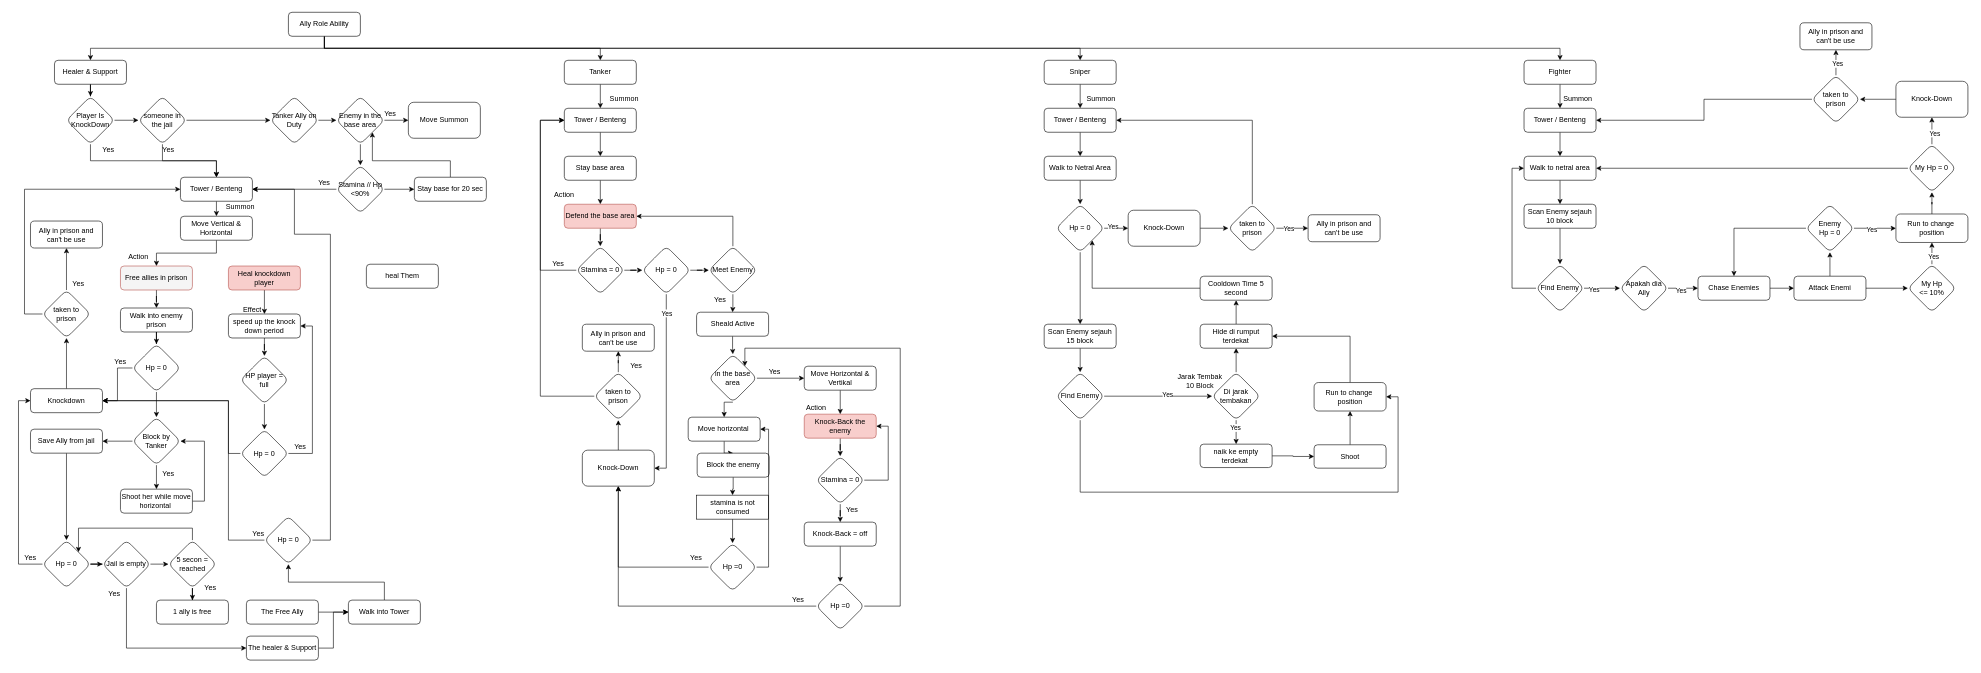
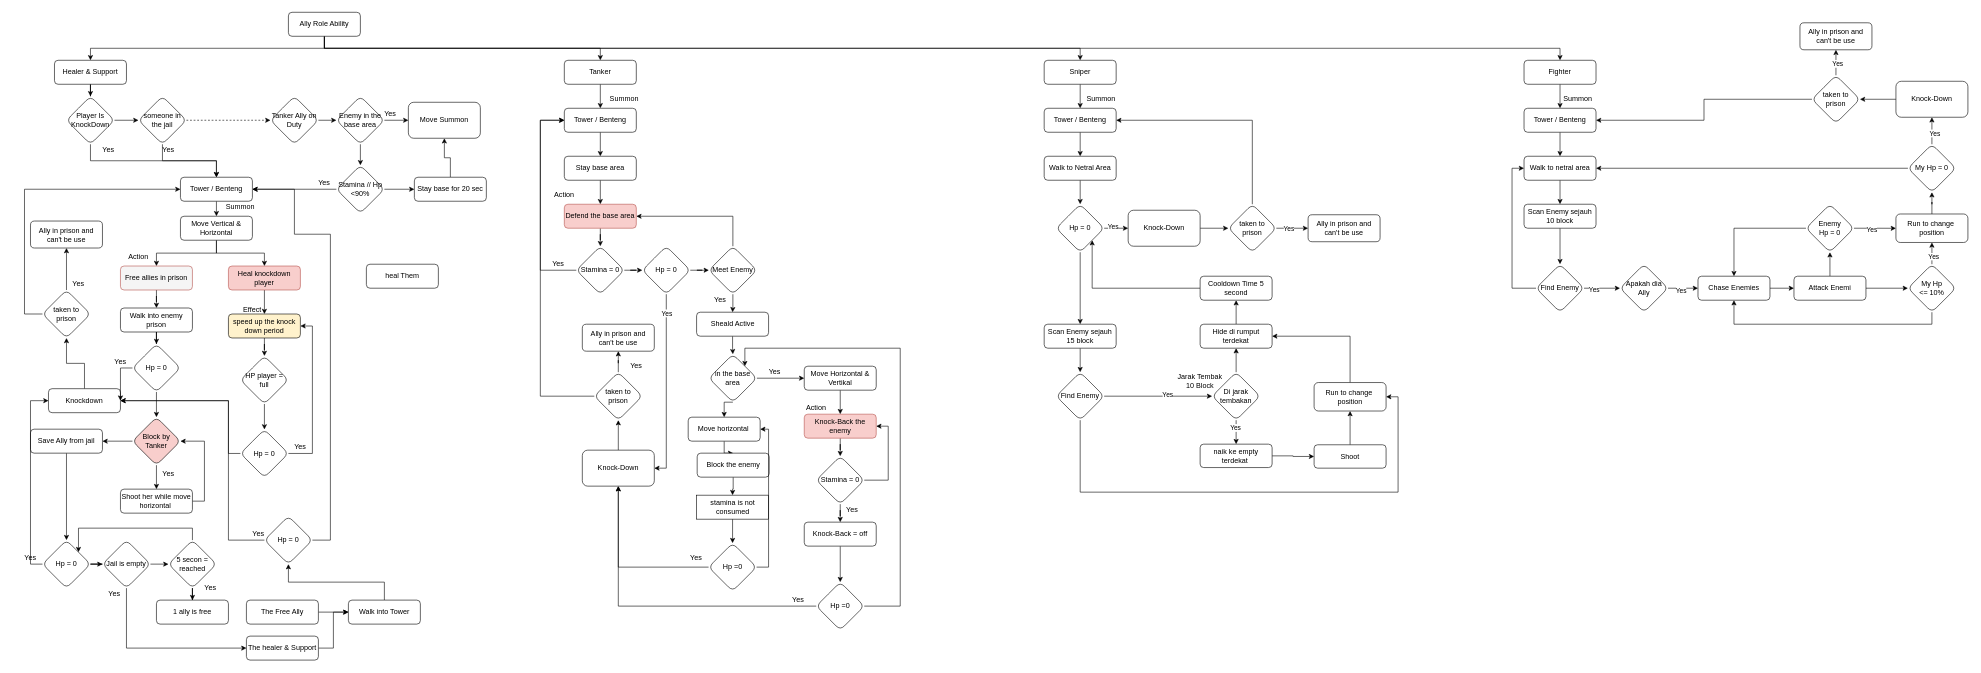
edge "someone in the jail" -> "Tanker Ally on Duty": style solid -> dashed
edge "Stay base for 20 sec" -> "Enemy in the base area": now "Stay base for 20 sec" -> "Move Summon"
edge "Move Vertical & Horizontal" -> "Heal knockdown player": added
edge "My Hp <= 10%" -> "Chase Enemies": added
node "speed up the knock down period": fillcolor #ffffff -> #fff2cc
node "Knockdown": moved (66, 401) -> (84, 401)
node "Block by Tanker": fillcolor #ffffff -> #f8cecc
